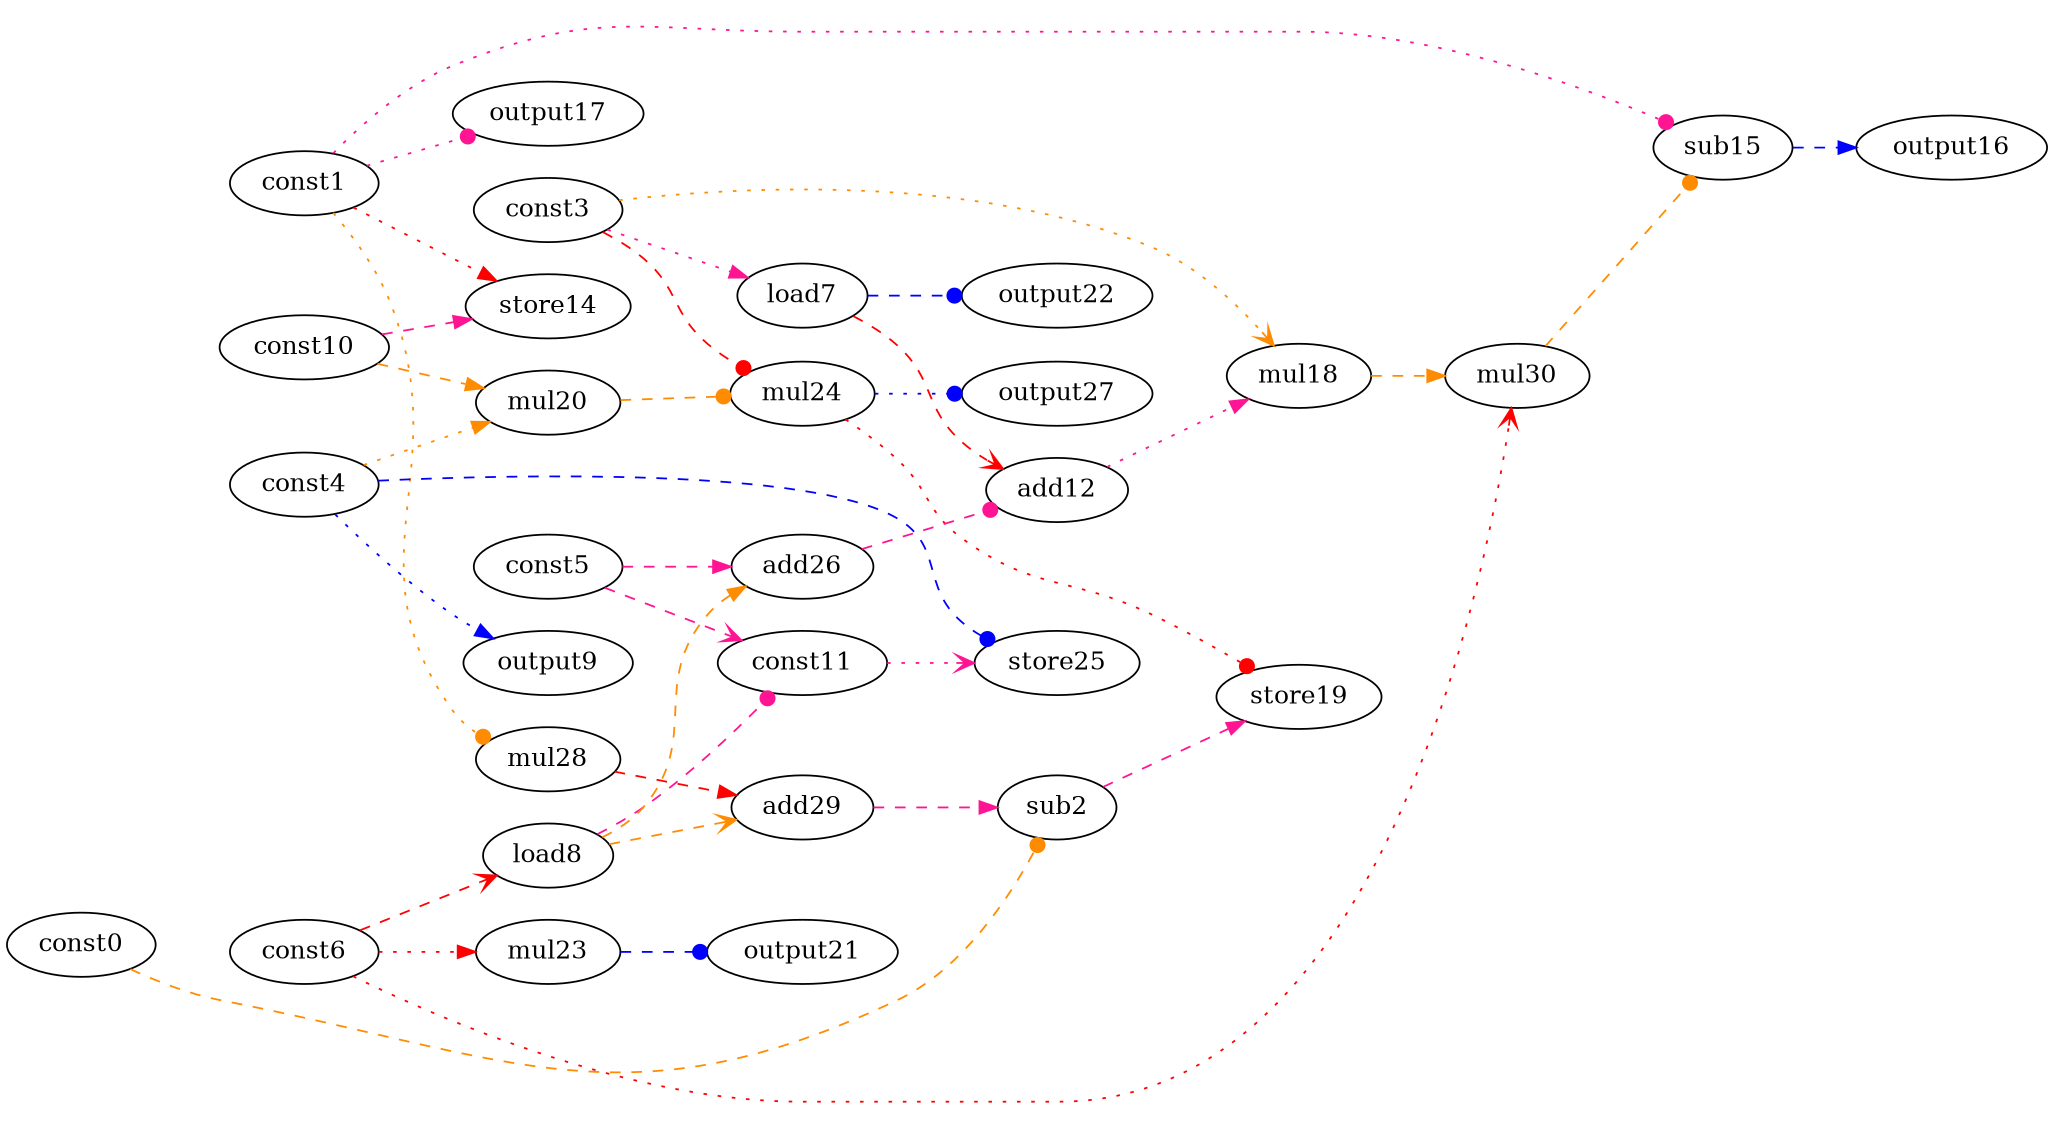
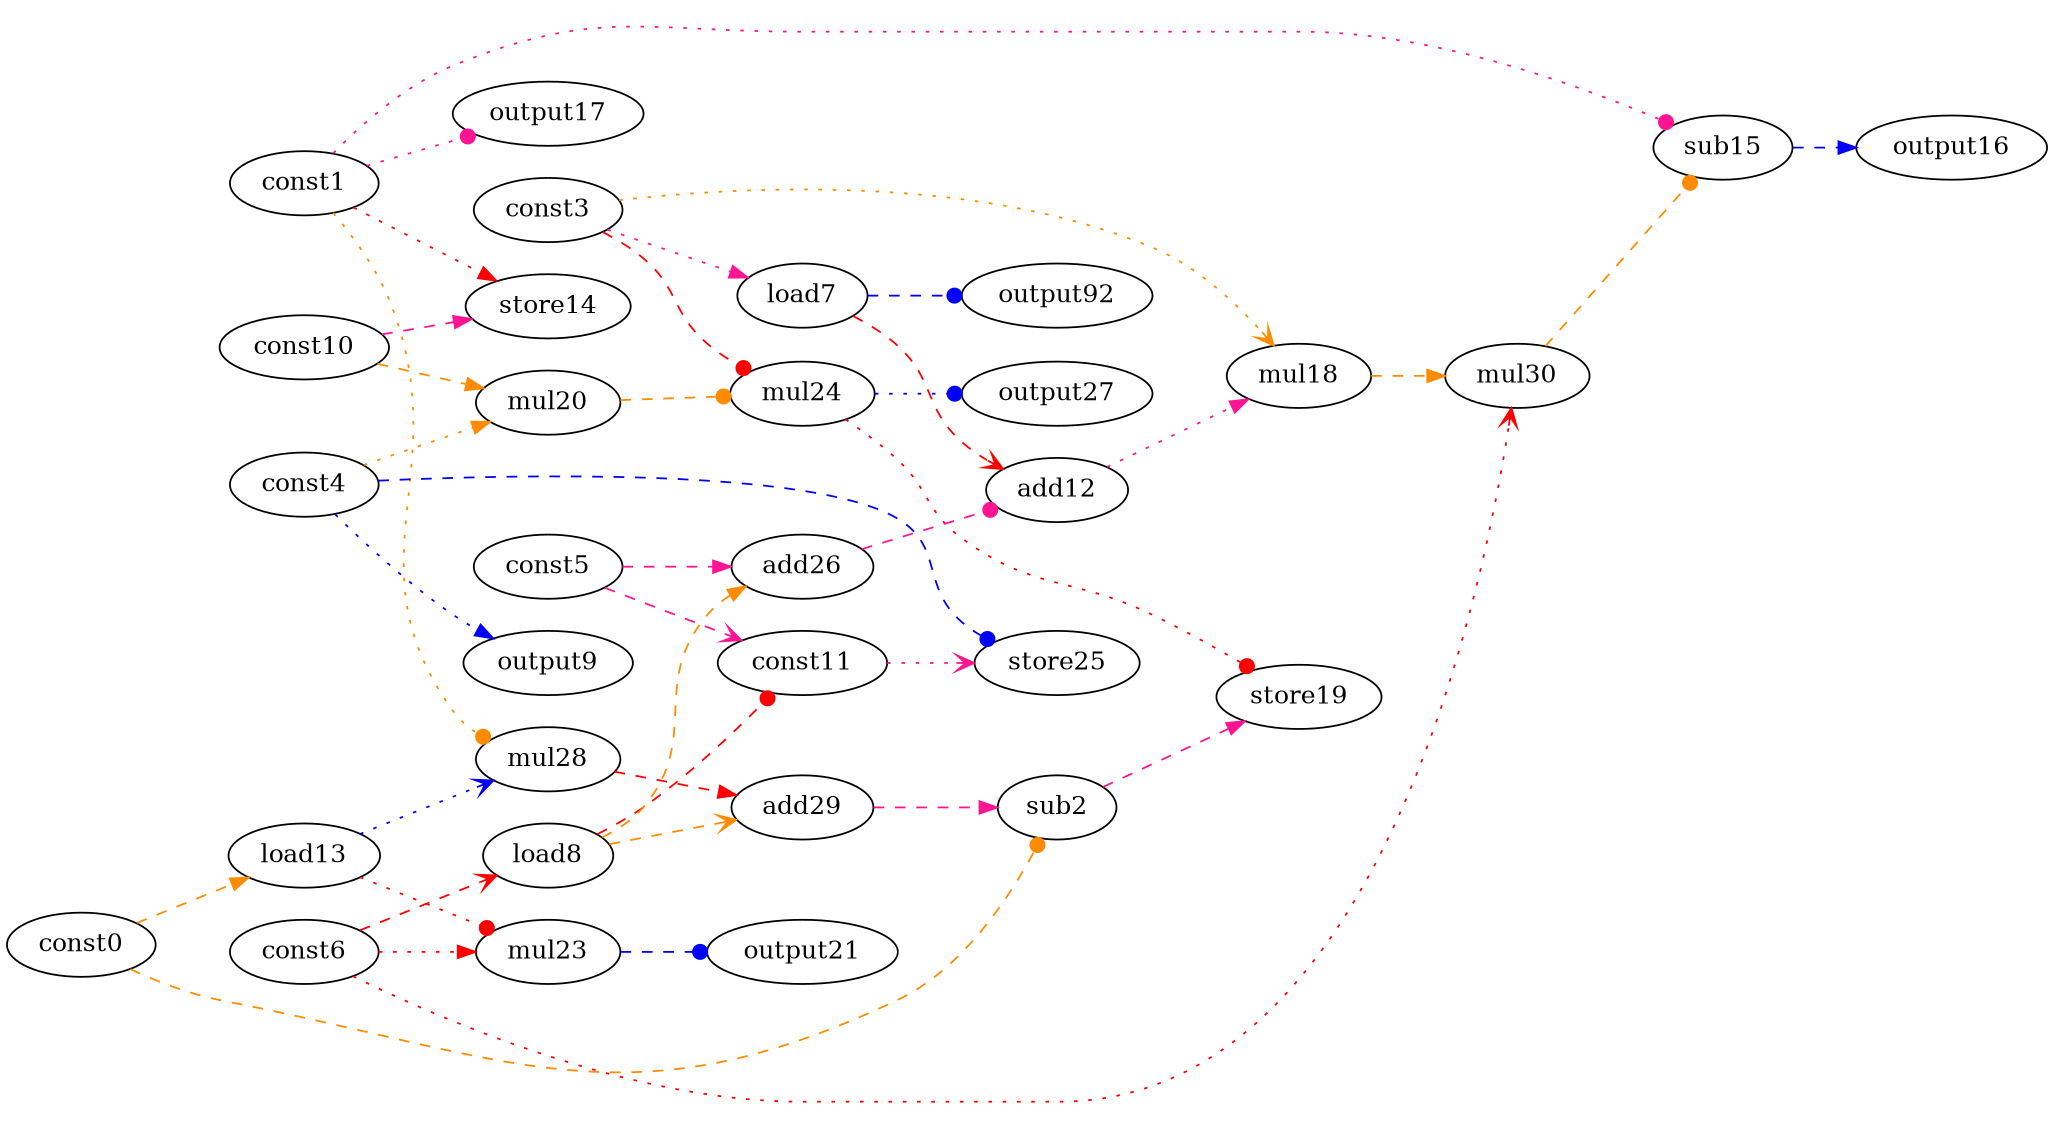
node "output22": label "output22" -> "output92"
edge "load8" -> "const11": color deeppink -> red
node "load13": added
